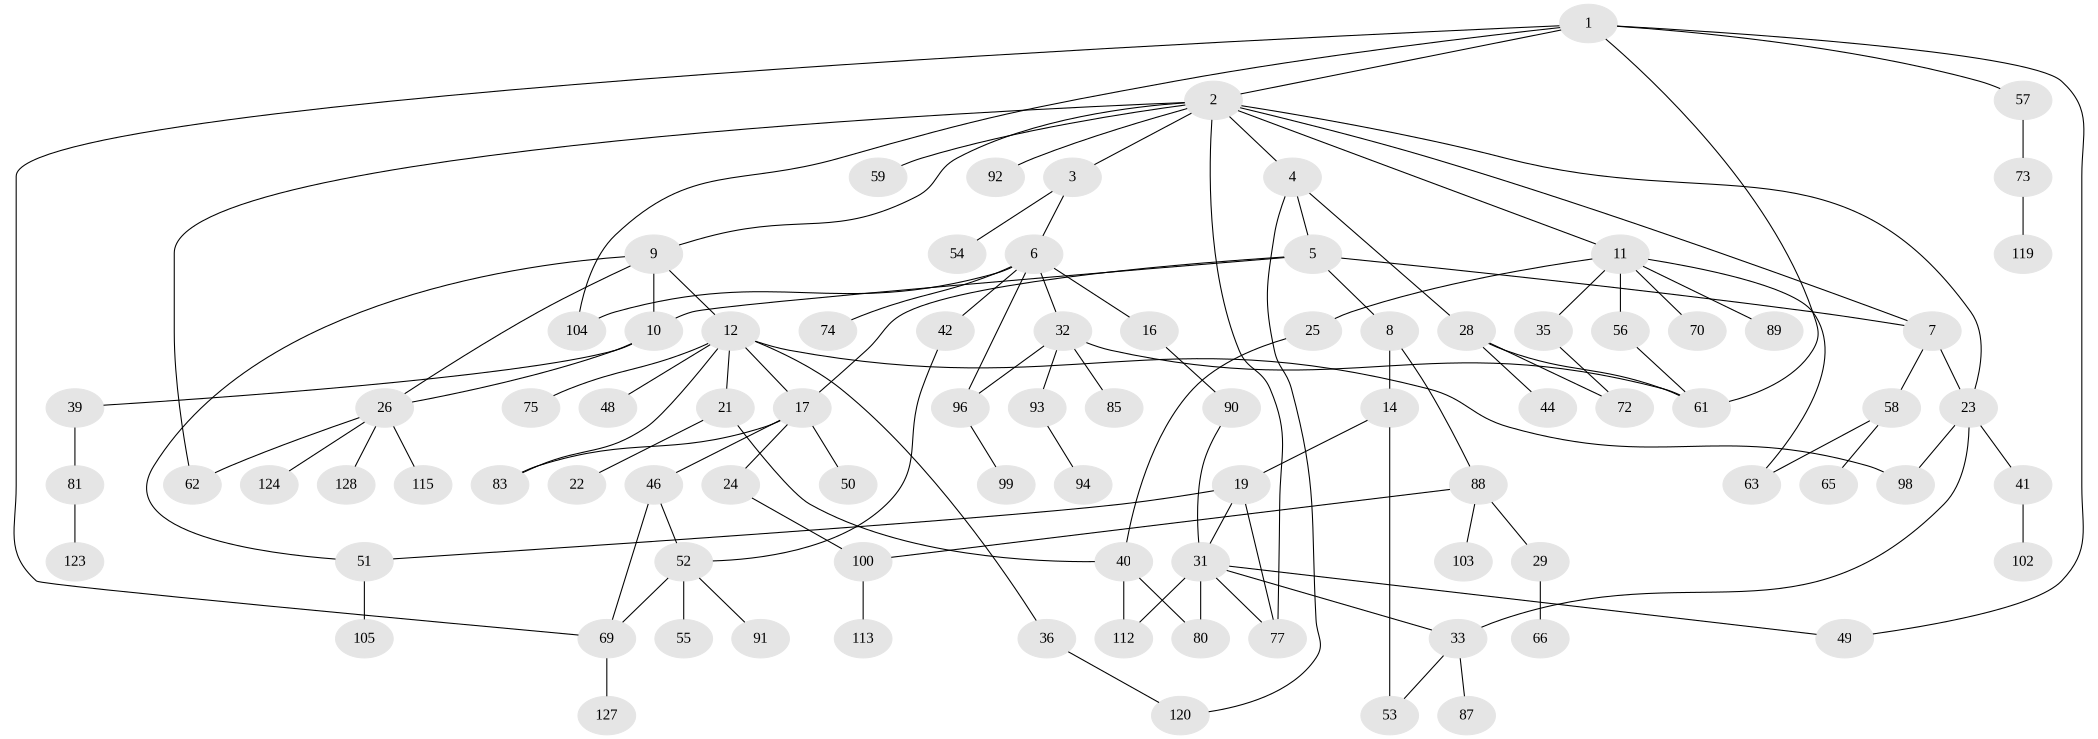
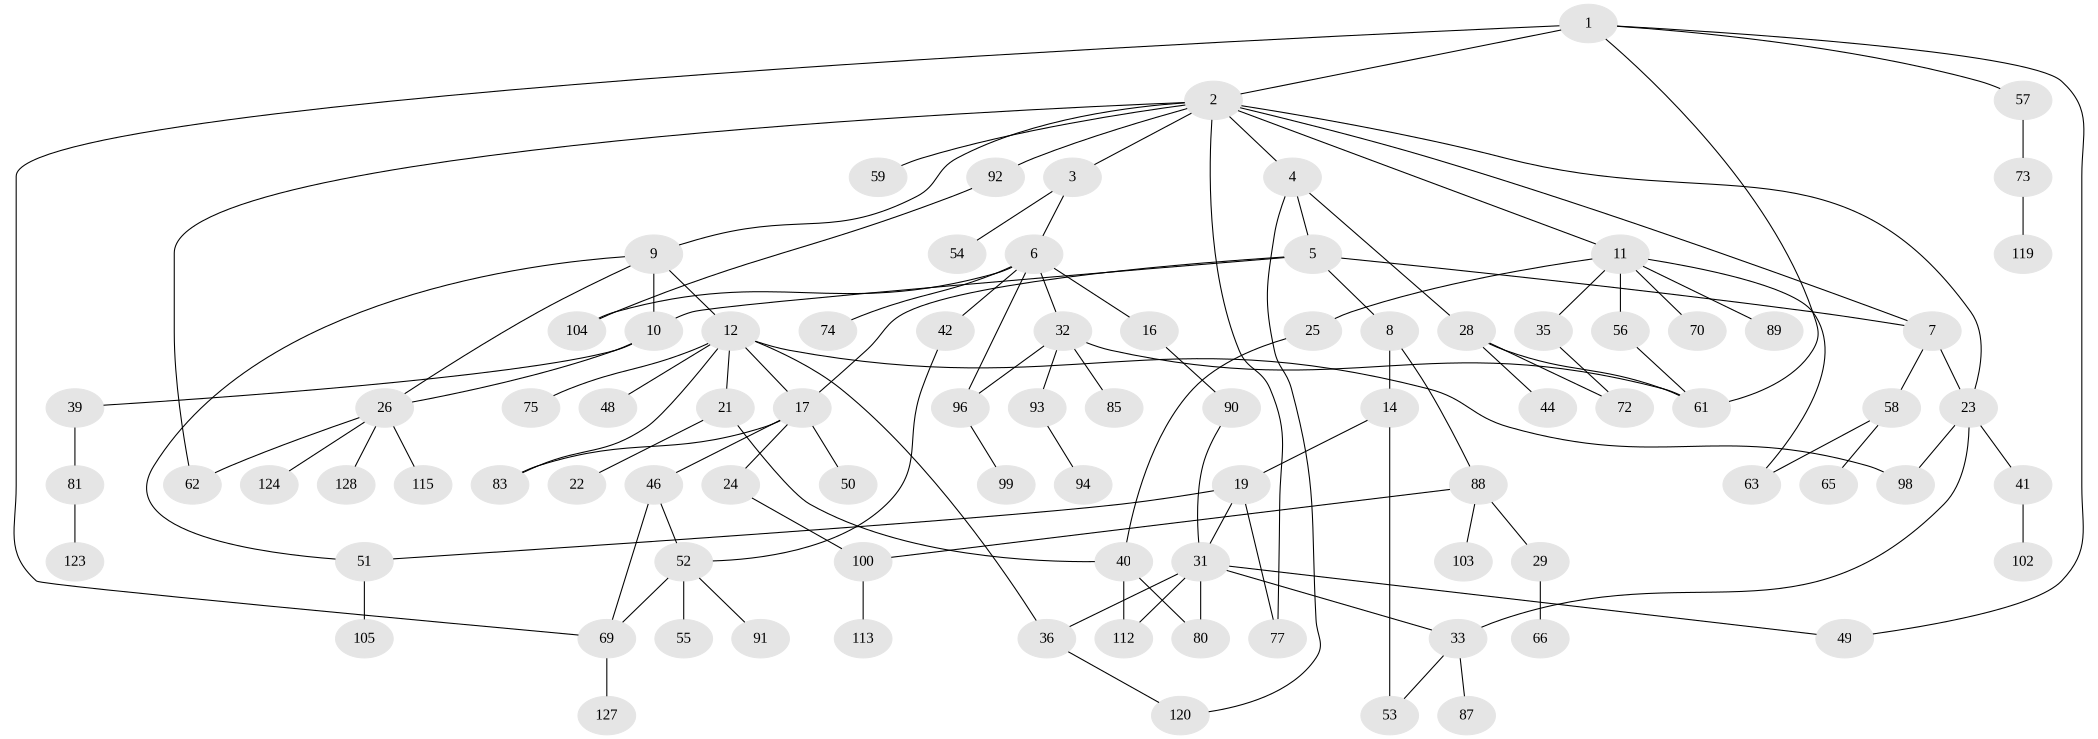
edge "1" -- "104": now "92" -- "104"
edge "31" -- "77": now "31" -- "36"
